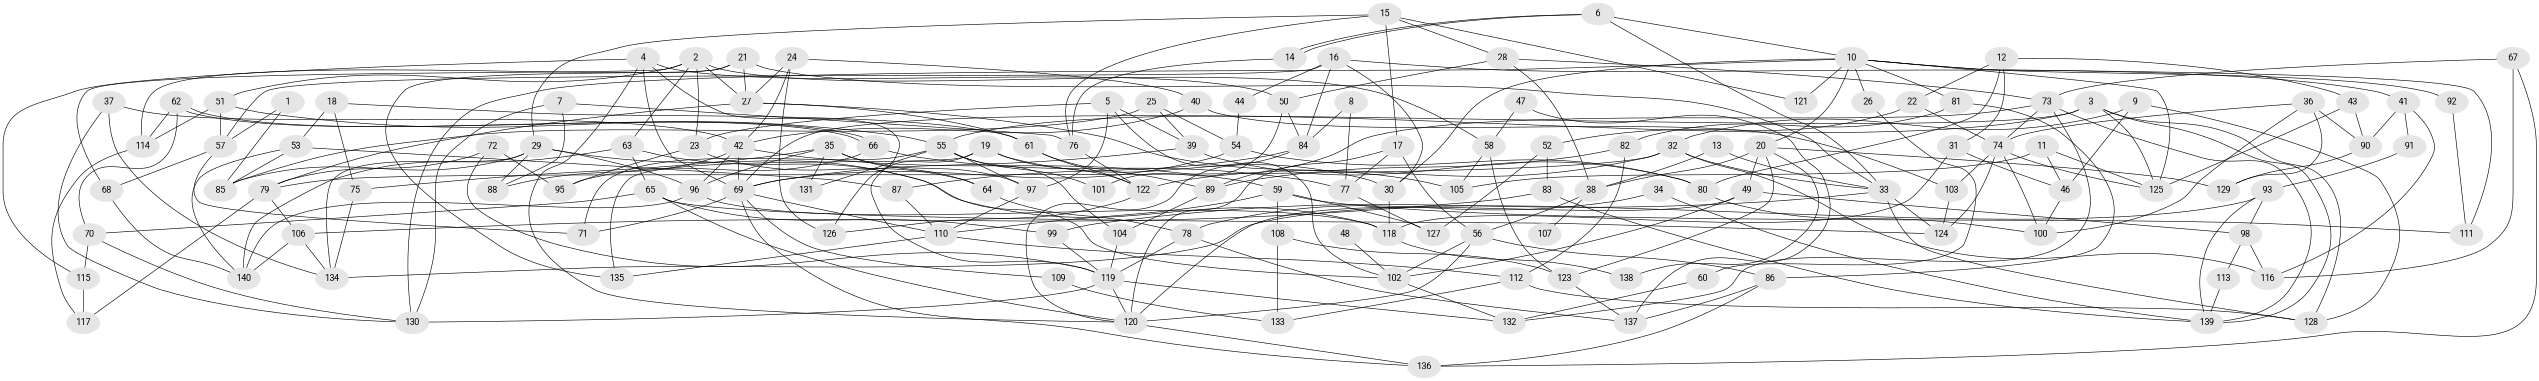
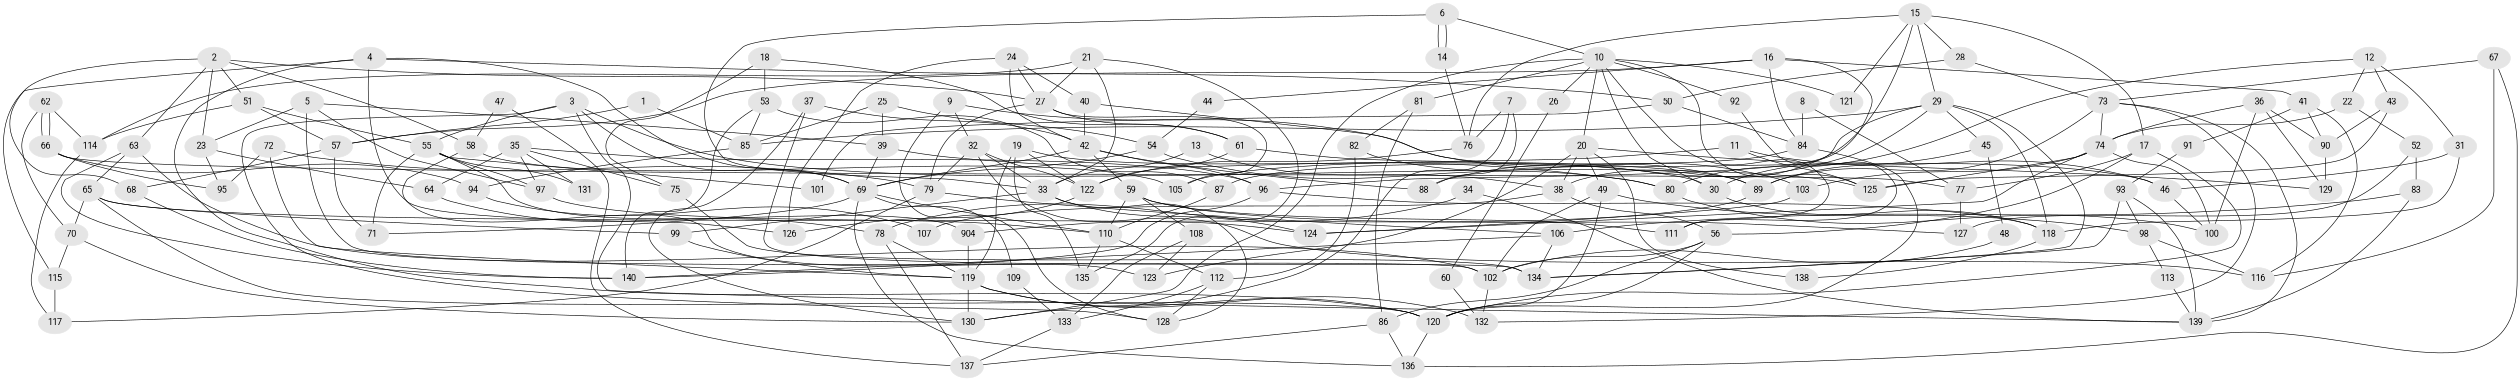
edge "28" -- "38": now "15" -- "38"
node "45": added
node "94": added
node "104": label "104" -> "904"
edge "123" -- "137": now "133" -- "137"
